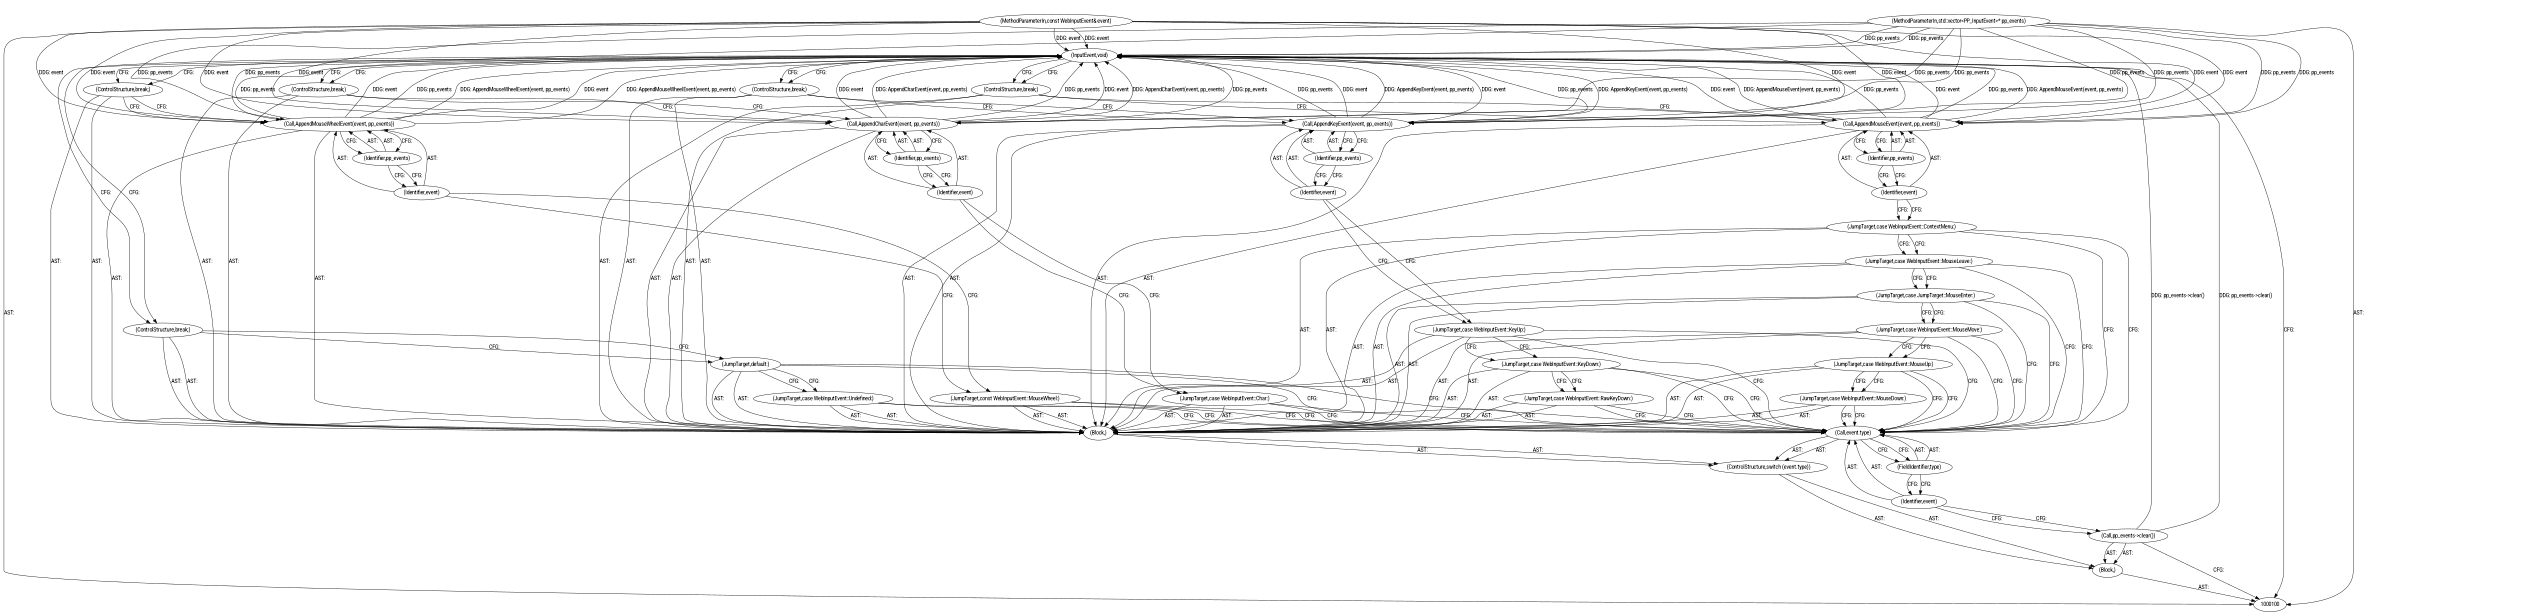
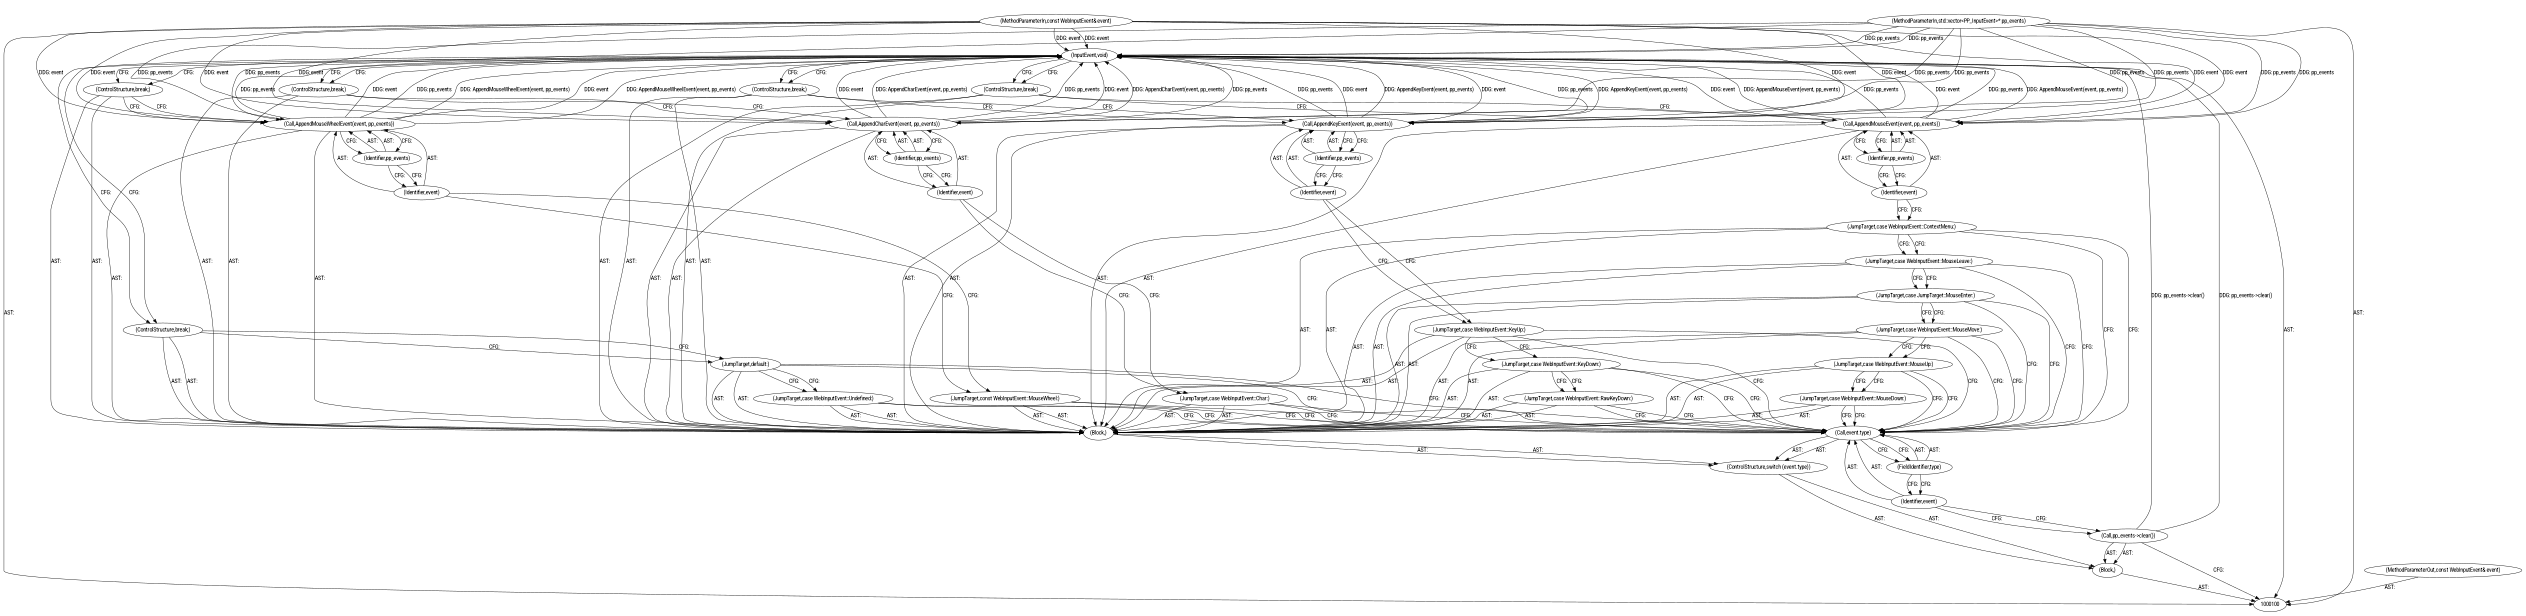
edge "(InputEvent,void)" -> "1000100": label "CFG: " -> "AST: "
node "(MethodParameterOut,const WebInputEvent& event)": added
